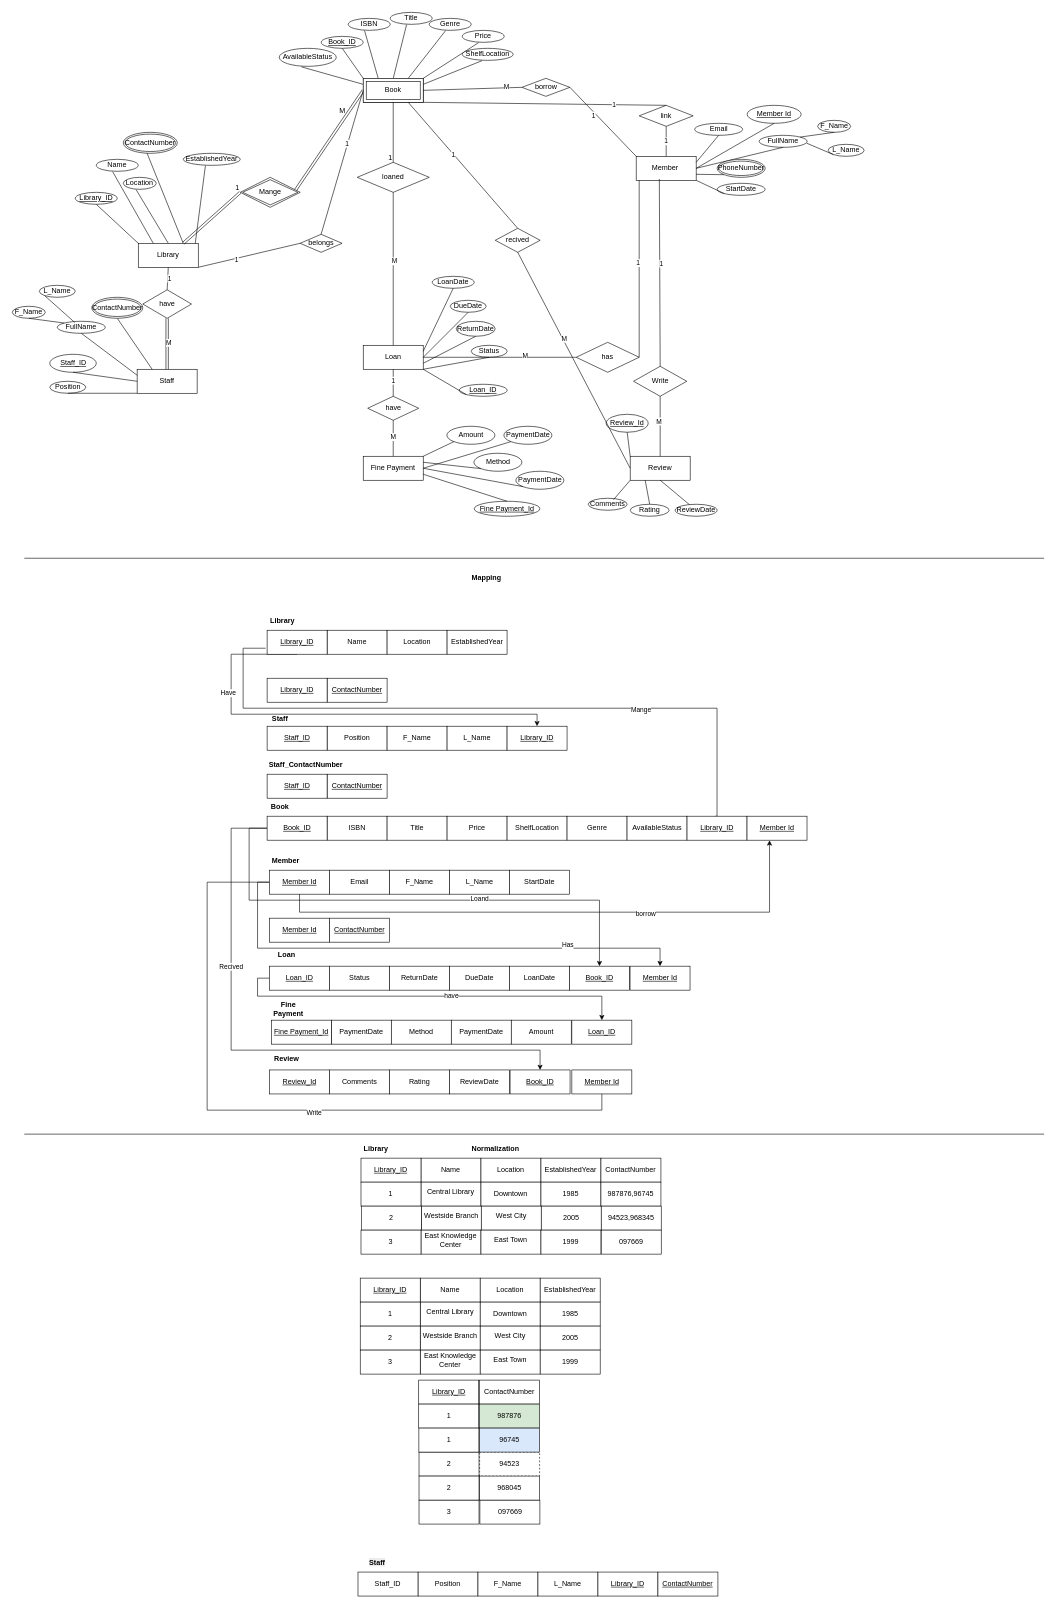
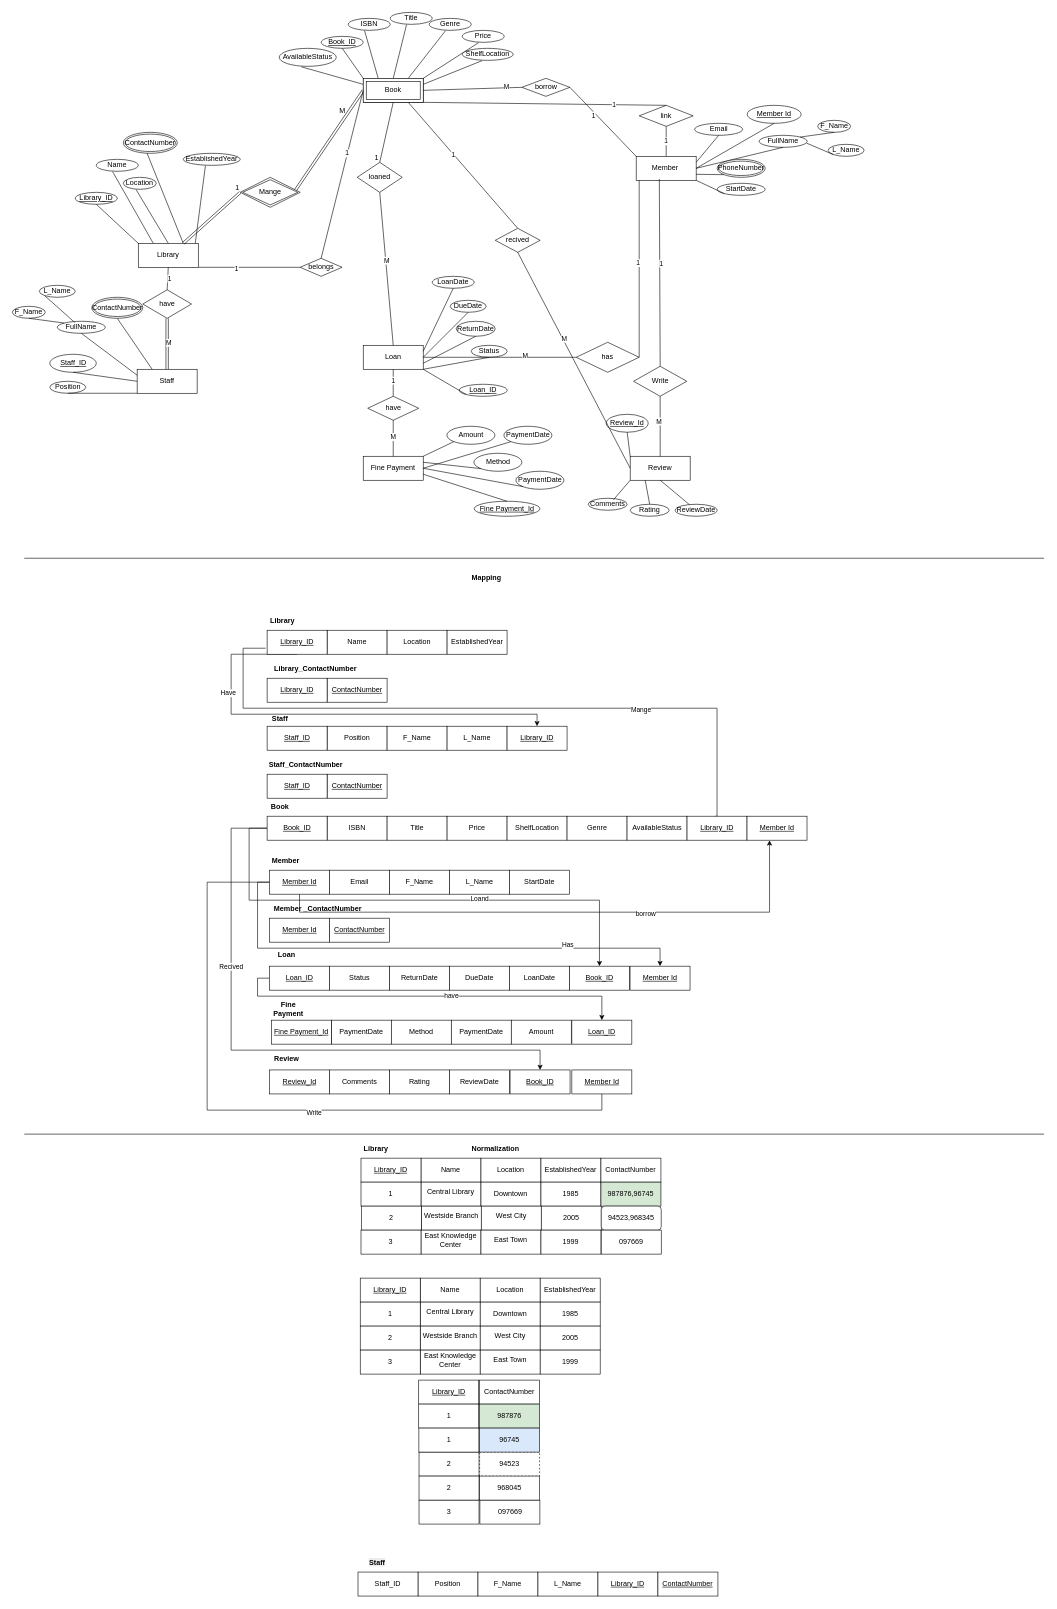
node "loaned": size 72x30 -> 45x30
node "belongs": moved (321, 243) -> (321, 267)
node "Library_ContactNumber": added
node "Member _ContactNumber": added
node "987876,96745": fillcolor #ffffff -> #d5e8d4
node "94523,968345": shape rectangle -> rounded rectangle
